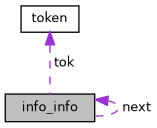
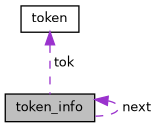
node "info_info": label "info_info" -> "token_info"
